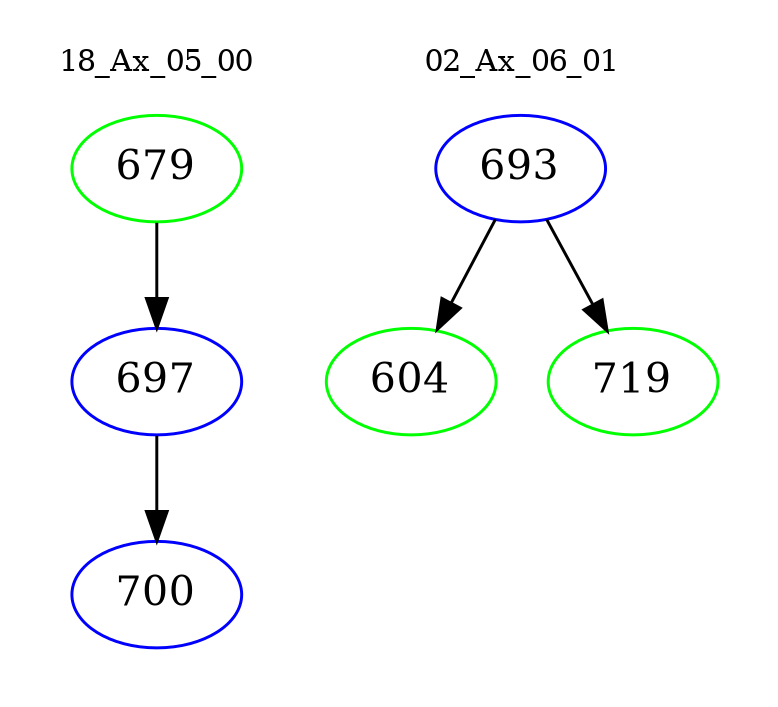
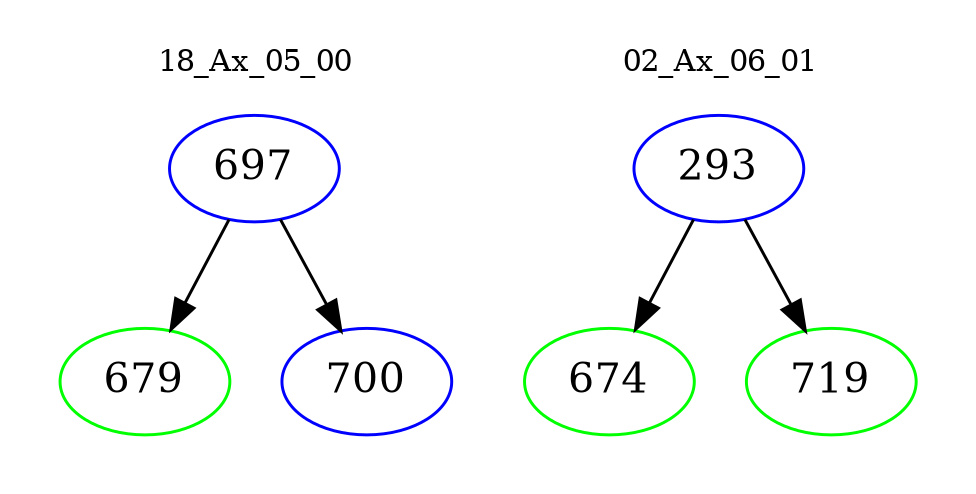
node "693": label "693" -> "293"
edge "679" -> "697": reversed
node "604": label "604" -> "674"
